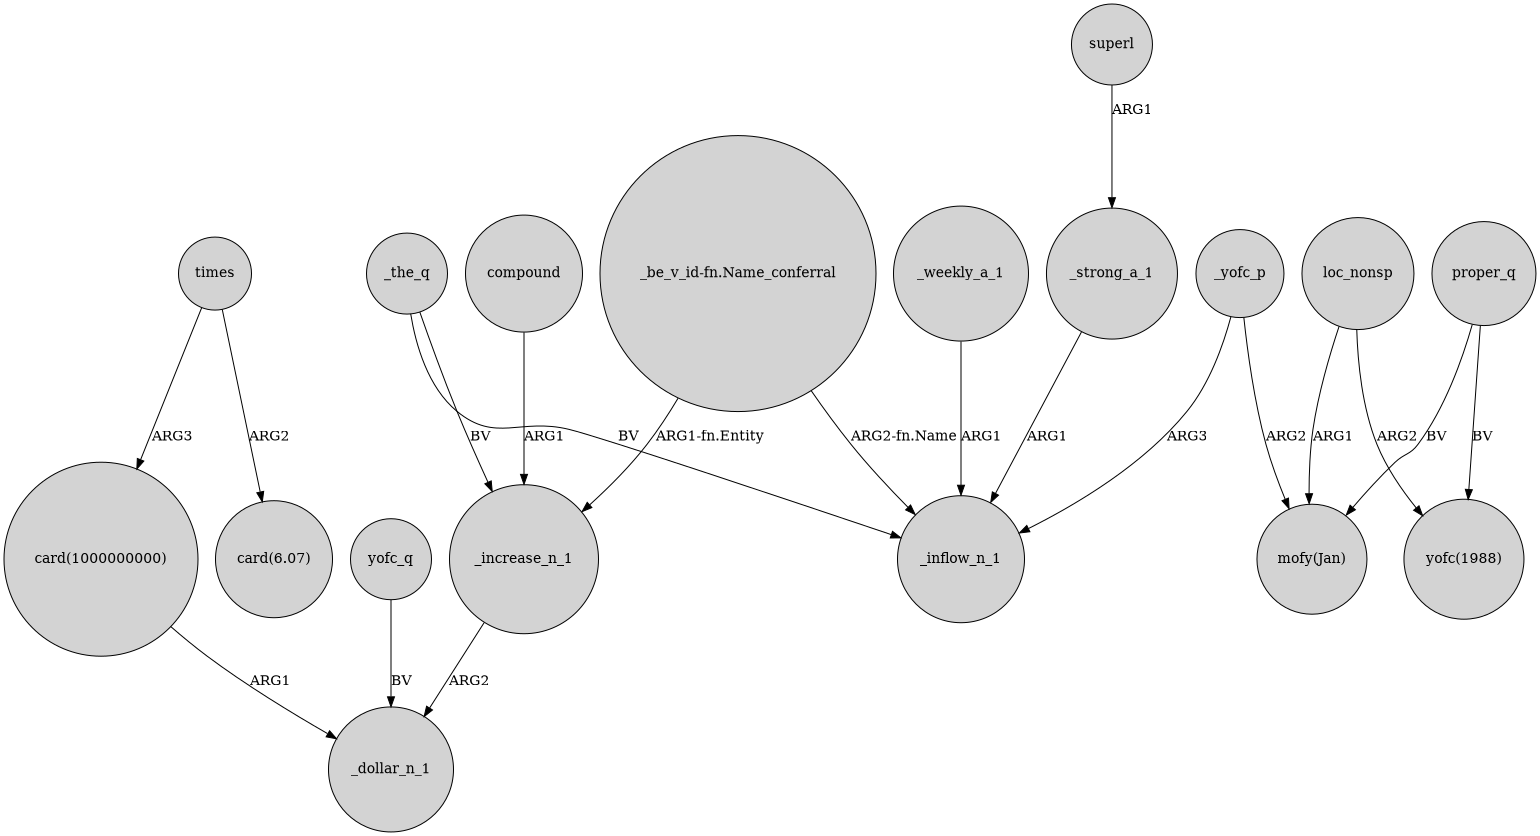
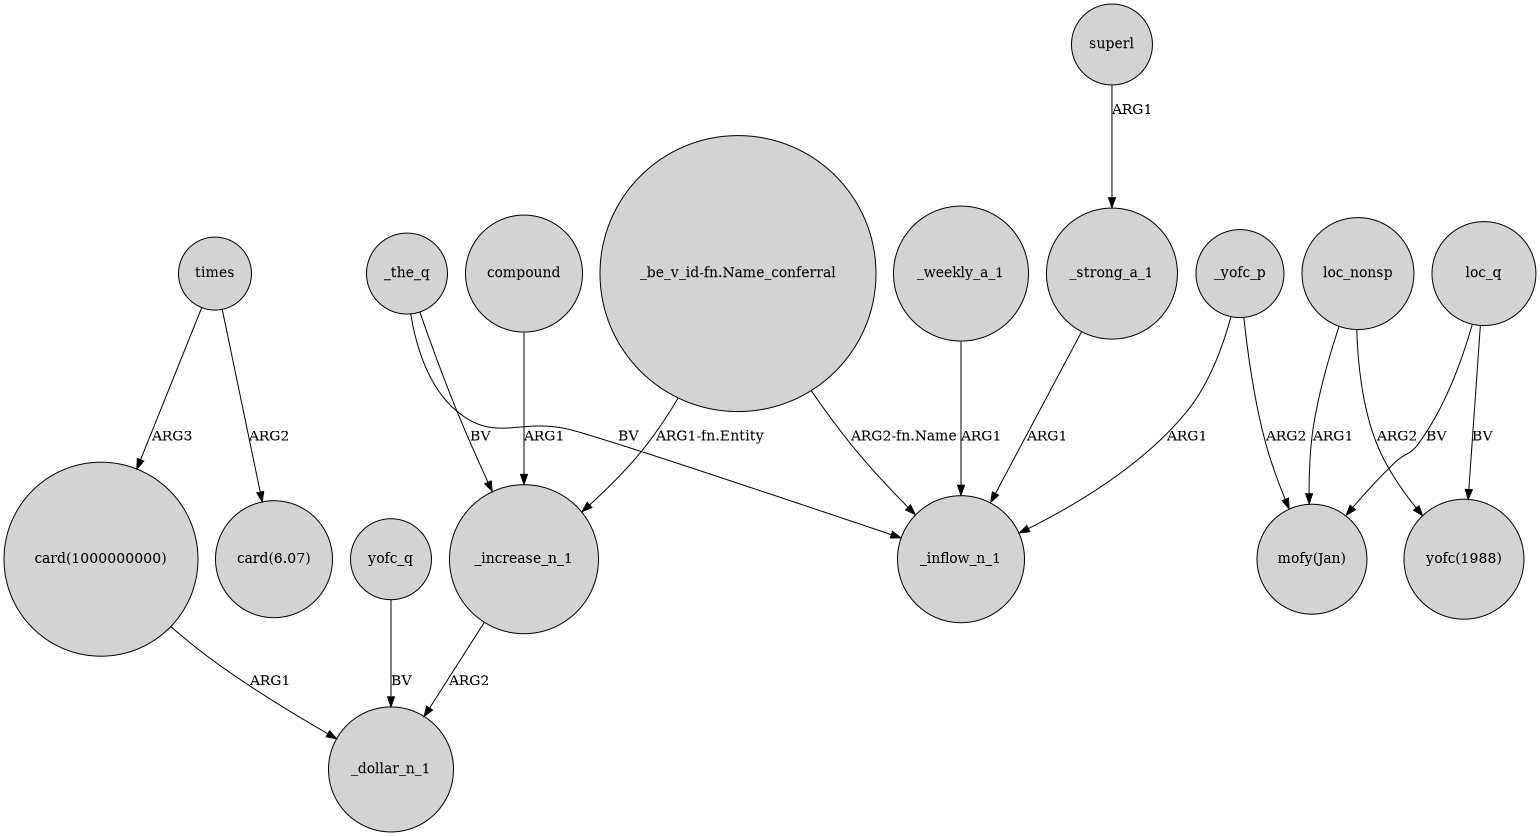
node "proper_q": label "proper_q" -> "loc_q"
edge "_yofc_p" -> "_inflow_n_1": label "ARG3" -> "ARG1"
